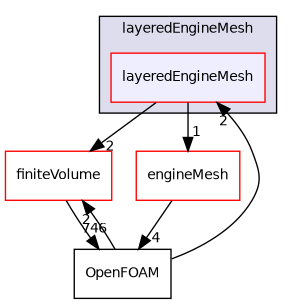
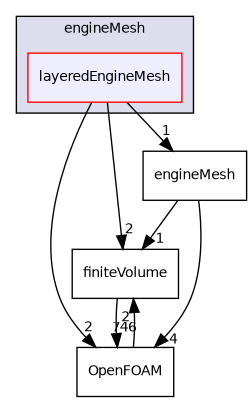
cluster "layeredEngineMesh": label "layeredEngineMesh" -> "engineMesh"
node "finiteVolume": color red -> black
node "engineMesh": color red -> black
edge "OpenFOAM" -> "layeredEngineMesh": reversed
edge "engineMesh" -> "finiteVolume": added
